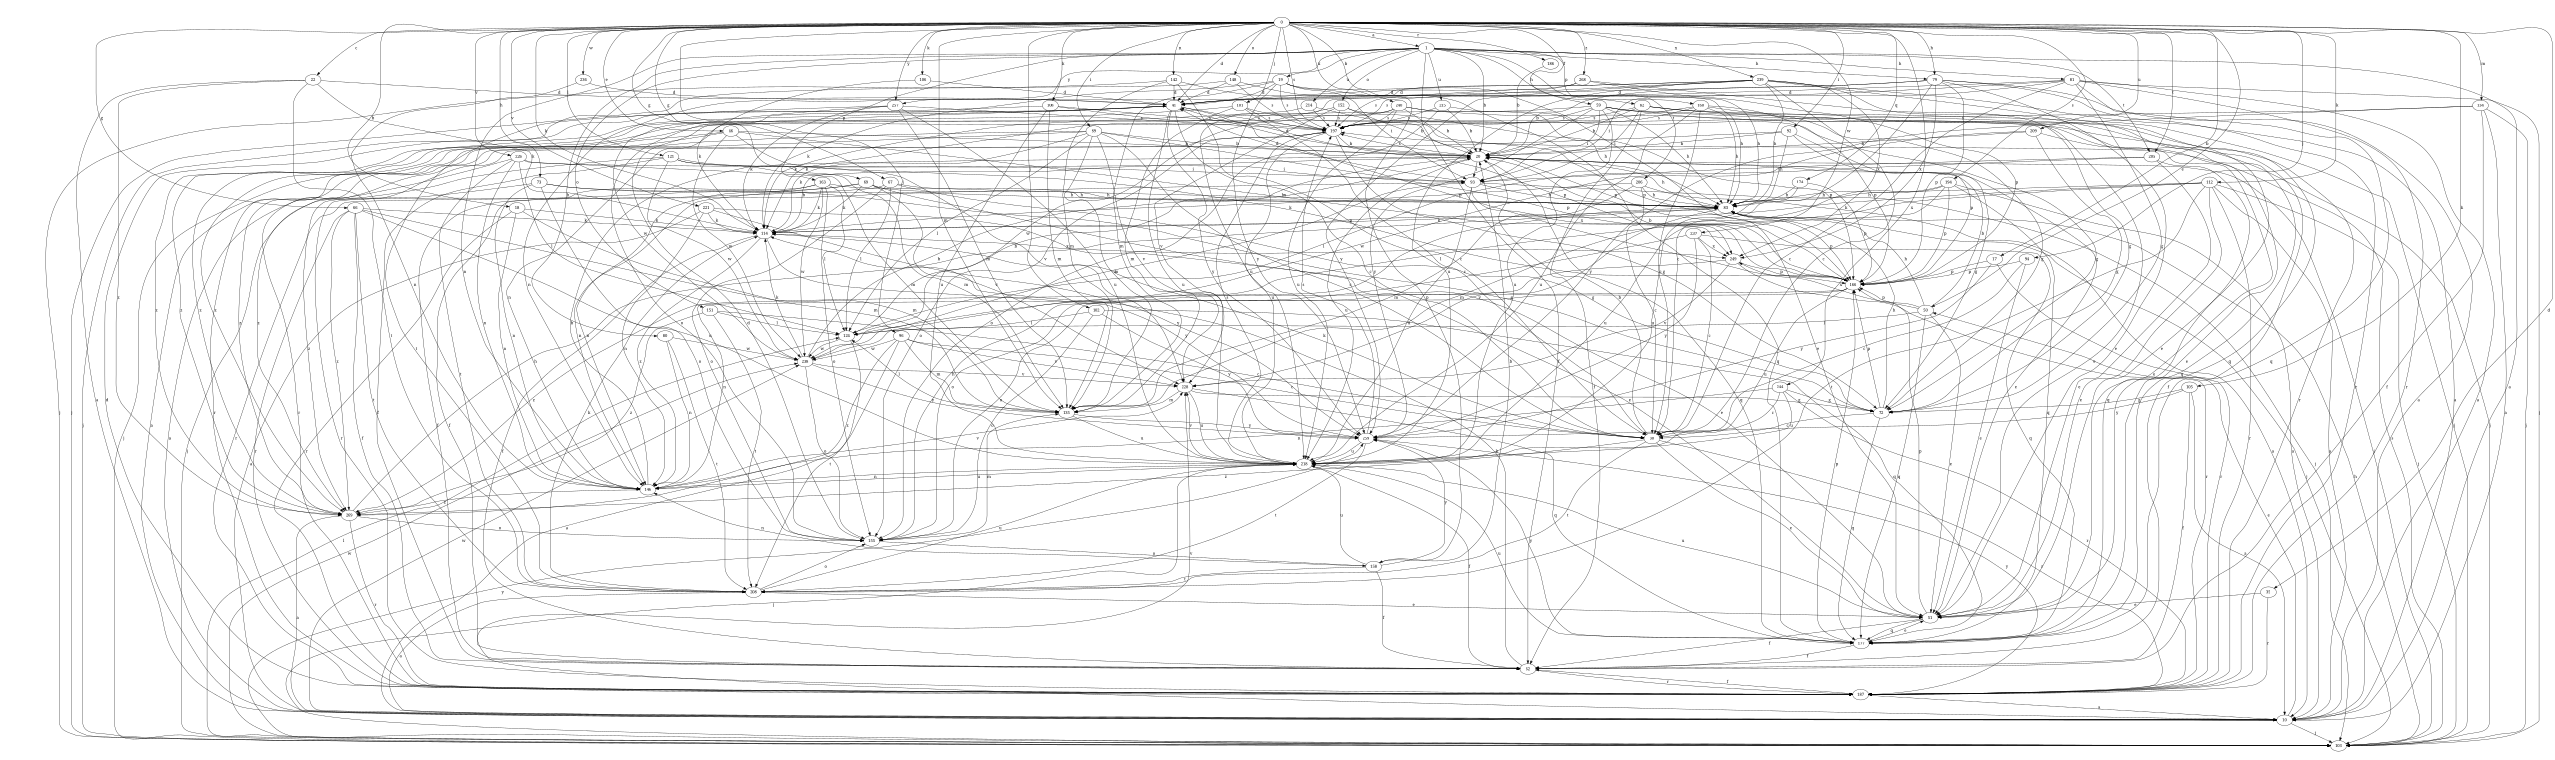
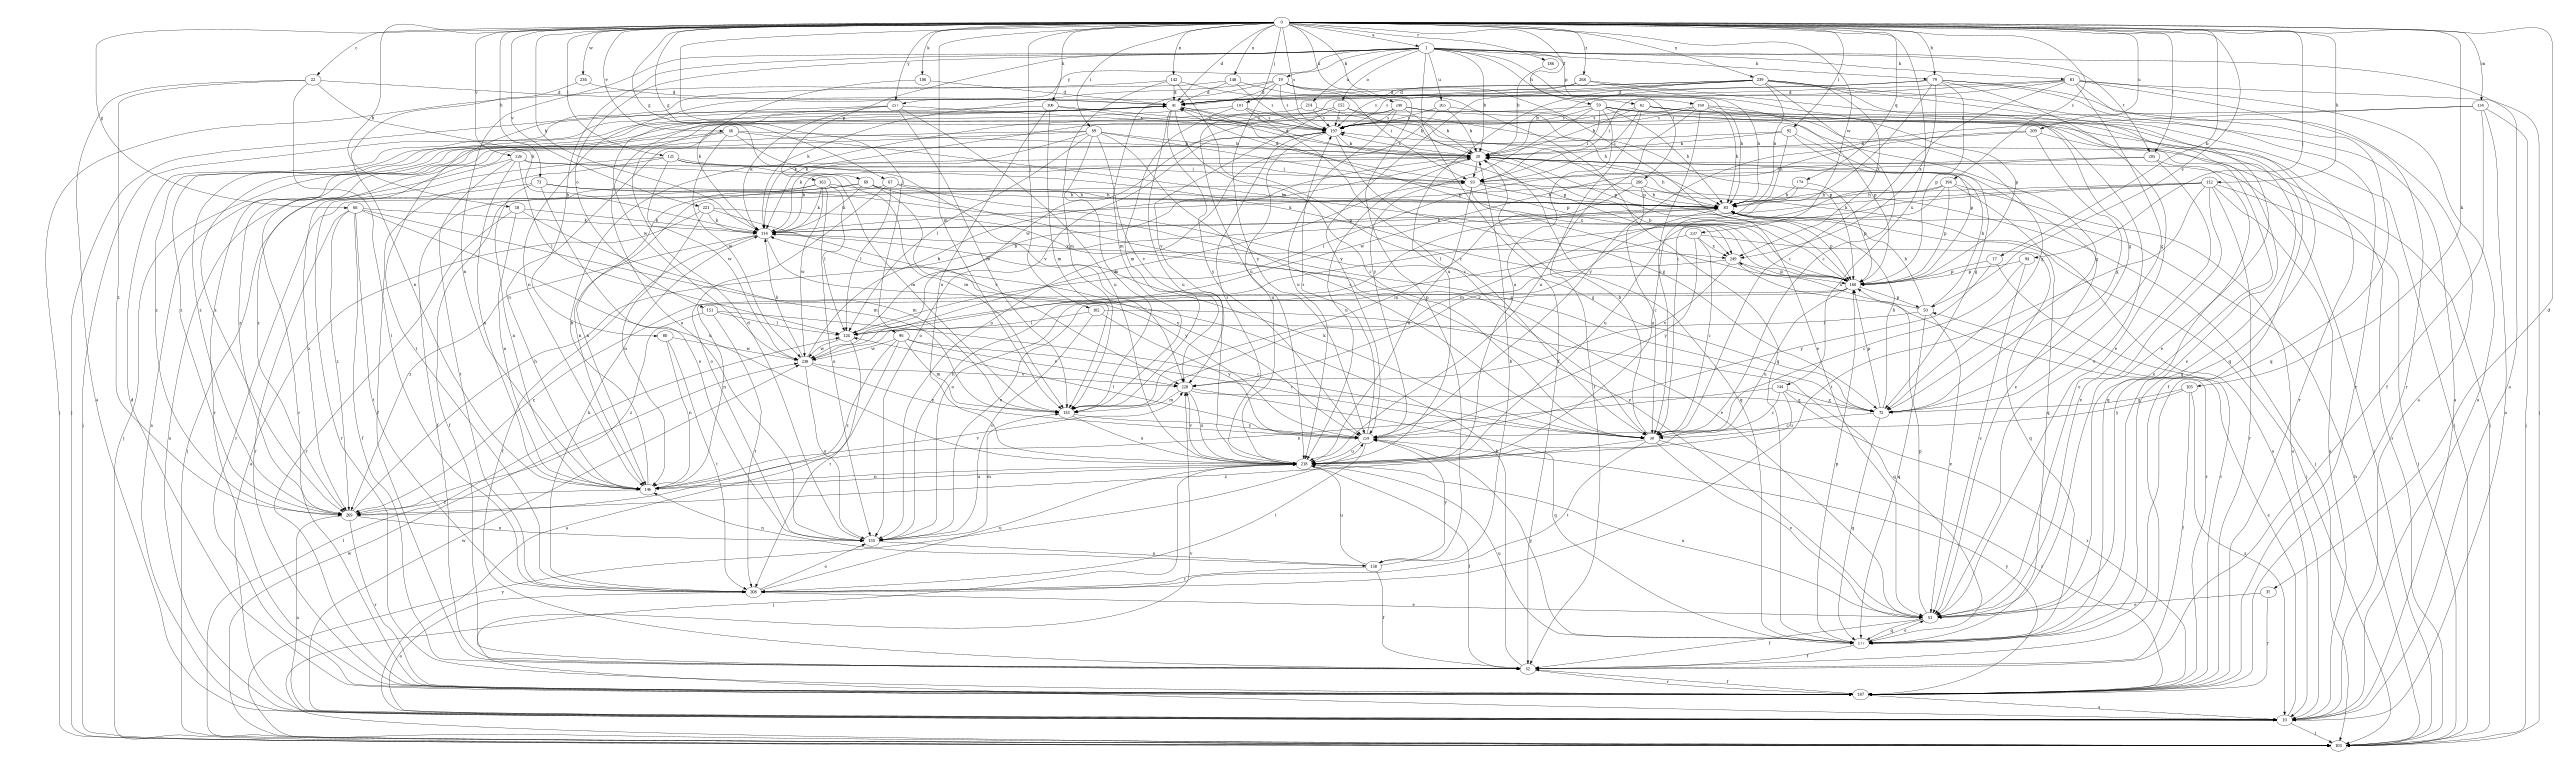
node "215": label "215" -> "265"
edge "50" -> "166": reversed
edge "114" -> "146": now "114" -> "269"
edge "135" -> "124": now "259" -> "124"
edge "41" -> "187": reversed
